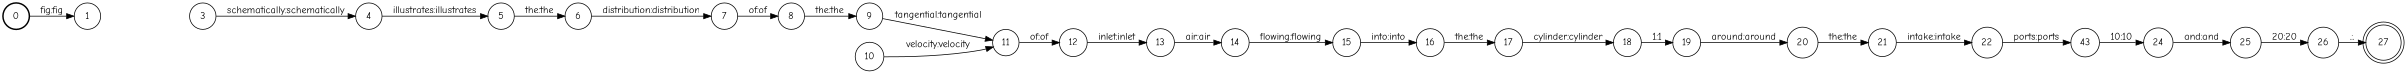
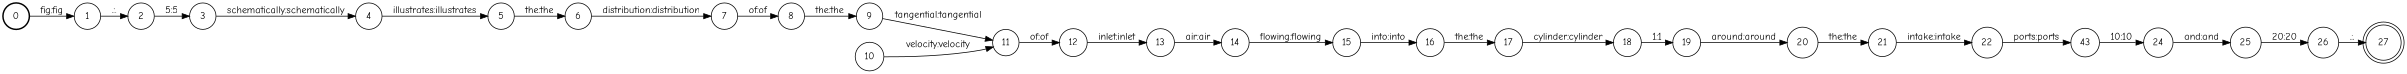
node "2": added
